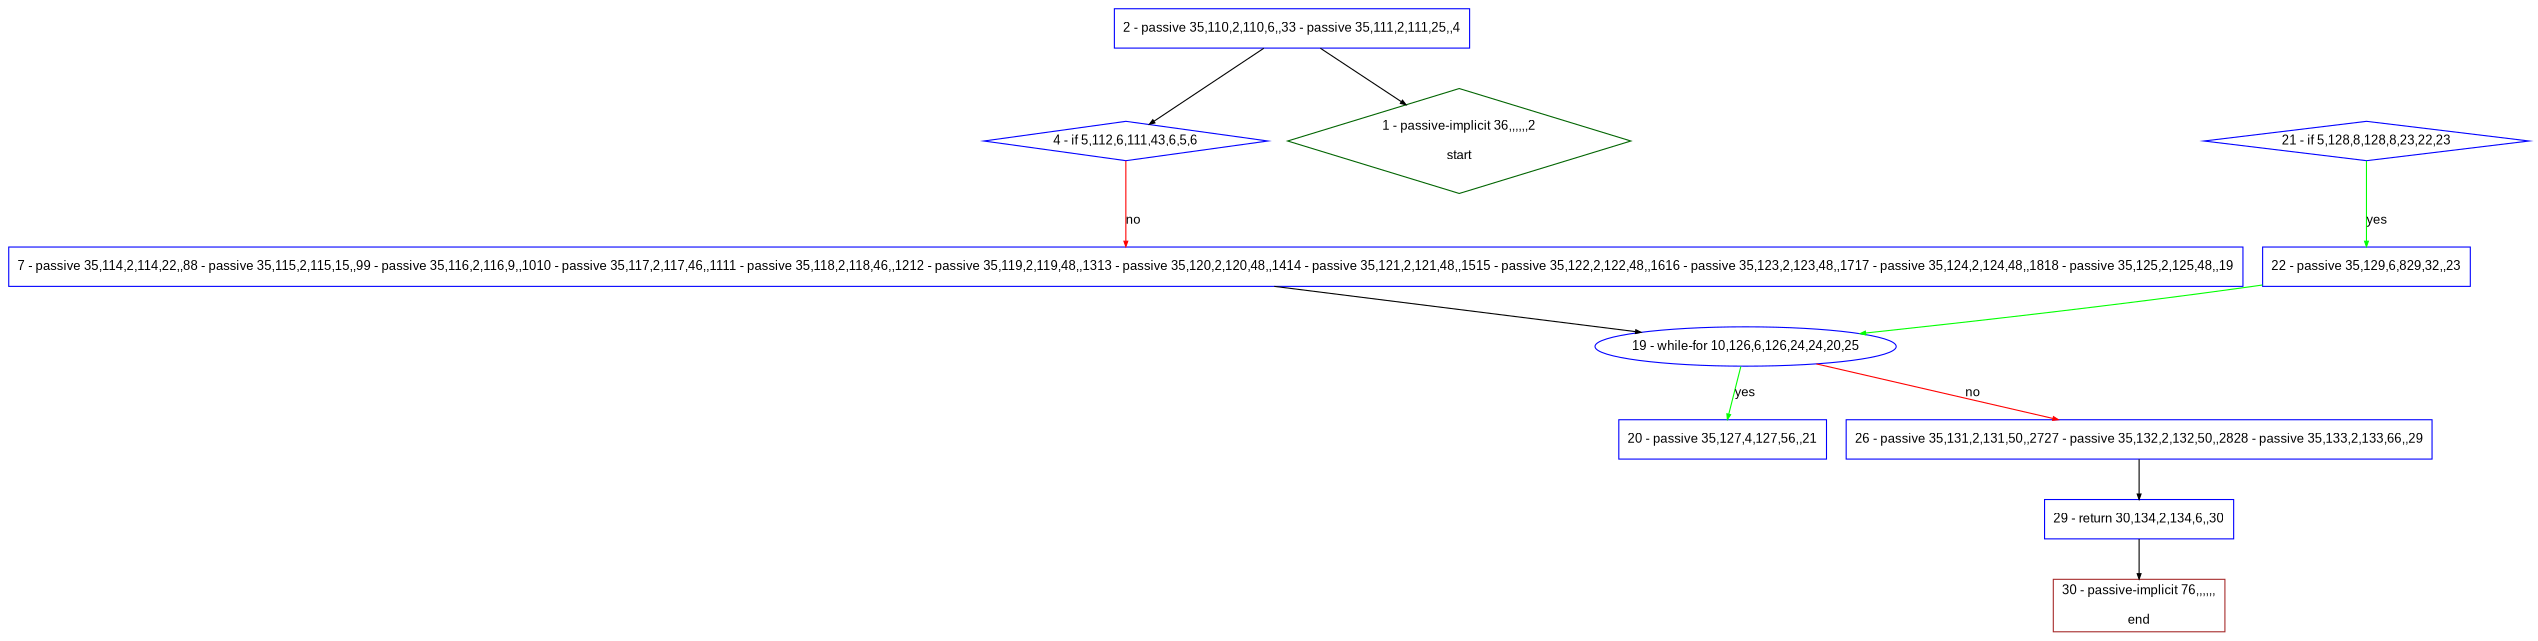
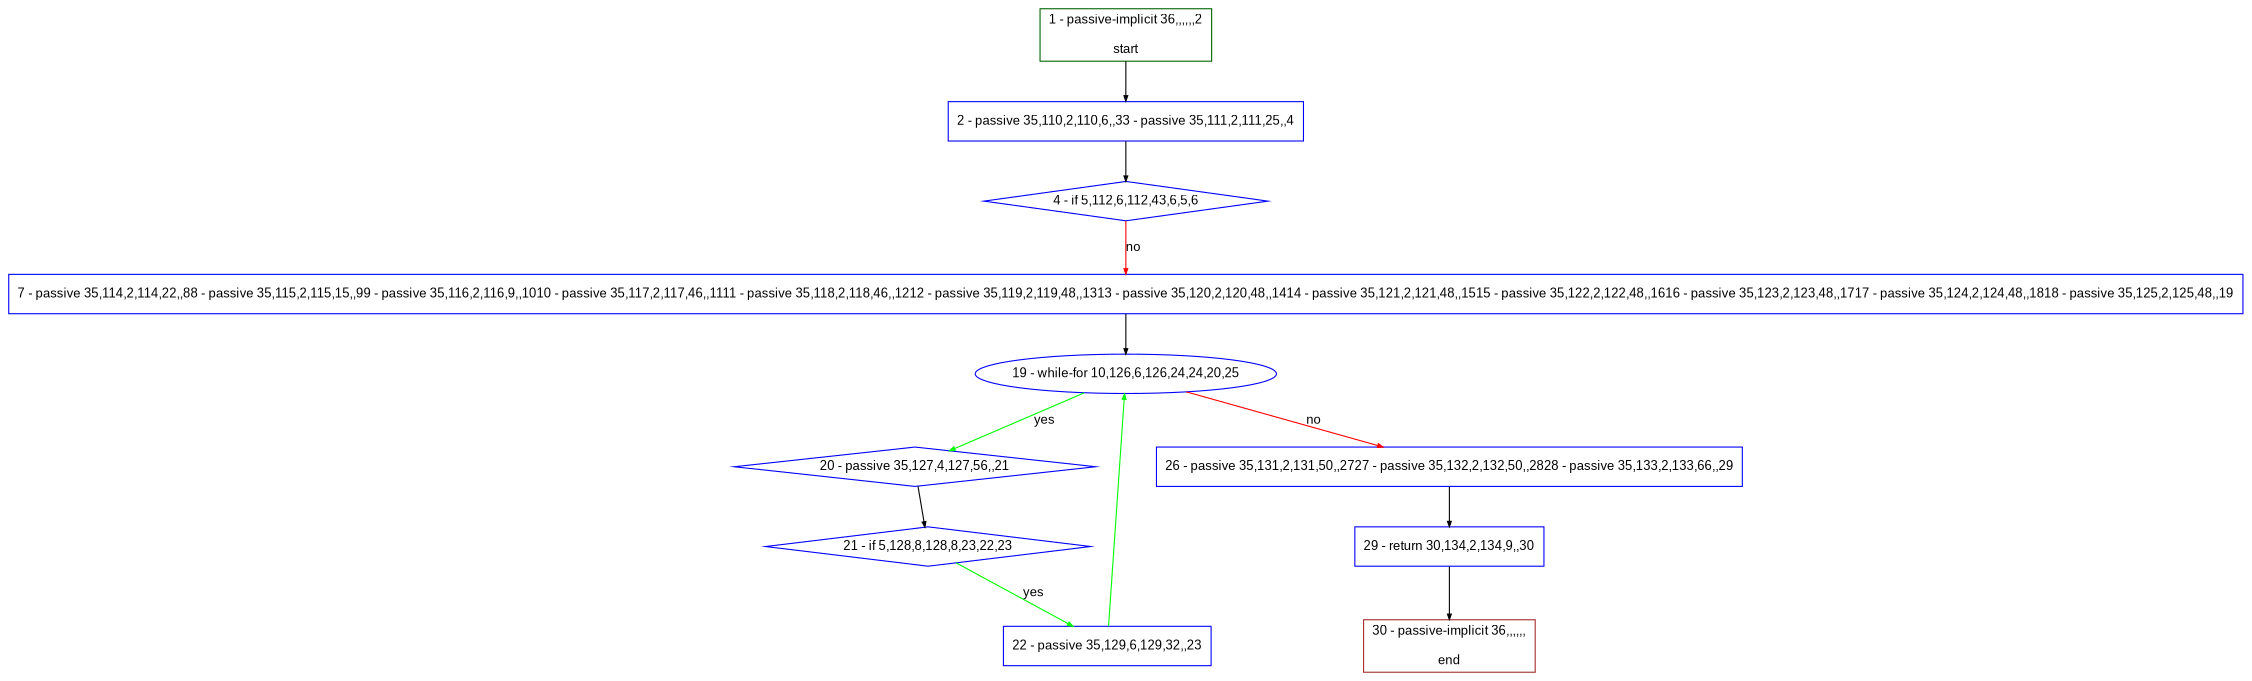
edge "2 - passive 35,110,2,110,6,,33 - passive 35,111,2,111,25,,4" -> "1 - passive-implicit 36,,,,,,2 start": reversed
node "4 - if 5,112,6,111,43,6,5,6": label "4 - if 5,112,6,111,43,6,5,6" -> "4 - if 5,112,6,112,43,6,5,6"
node "1 - passive-implicit 36,,,,,,2 start": shape diamond -> box
node "22 - passive 35,129,6,829,32,,23": label "22 - passive 35,129,6,829,32,,23" -> "22 - passive 35,129,6,129,32,,23"
node "20 - passive 35,127,4,127,56,,21": shape box -> diamond
edge "20 - passive 35,127,4,127,56,,21" -> "21 - if 5,128,8,128,8,23,22,23": added
node "29 - return 30,134,2,134,6,,30": label "29 - return 30,134,2,134,6,,30" -> "29 - return 30,134,2,134,9,,30"
node "30 - passive-implicit 76,,,,,, end": label "30 - passive-implicit 76,,,,,, end" -> "30 - passive-implicit 36,,,,,, end"
